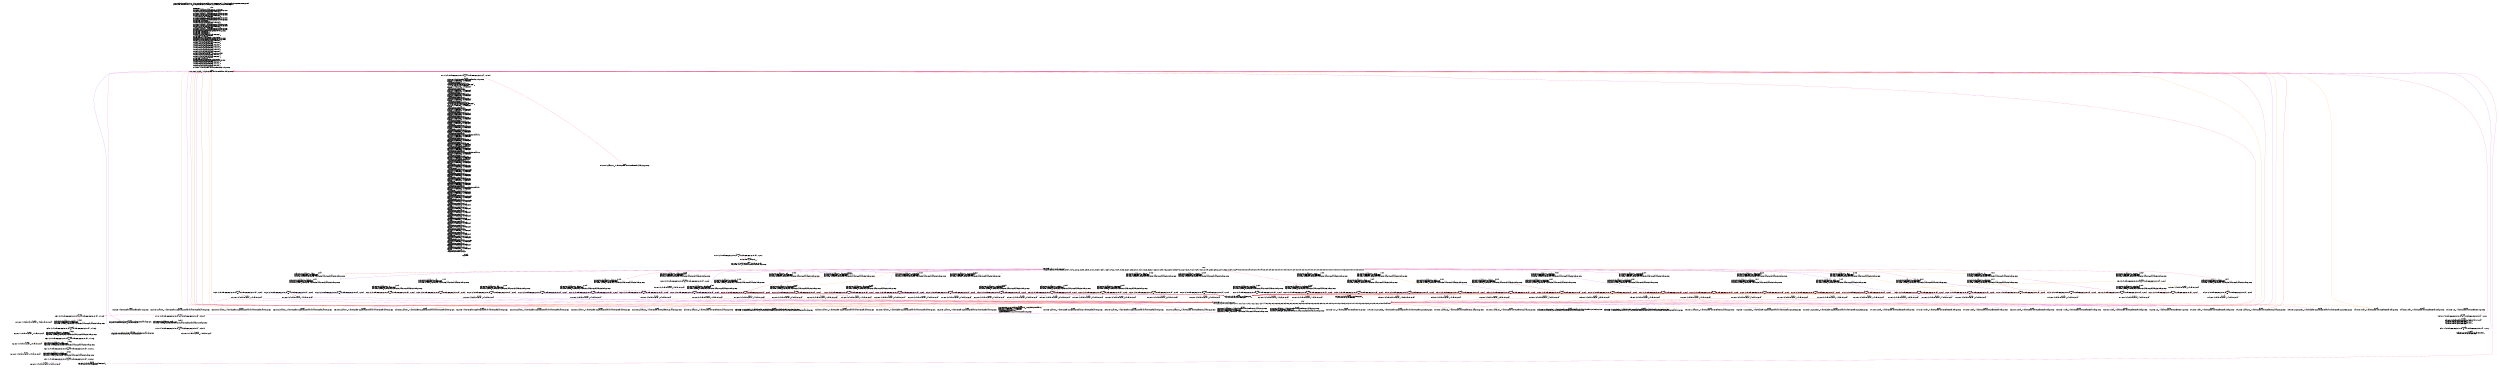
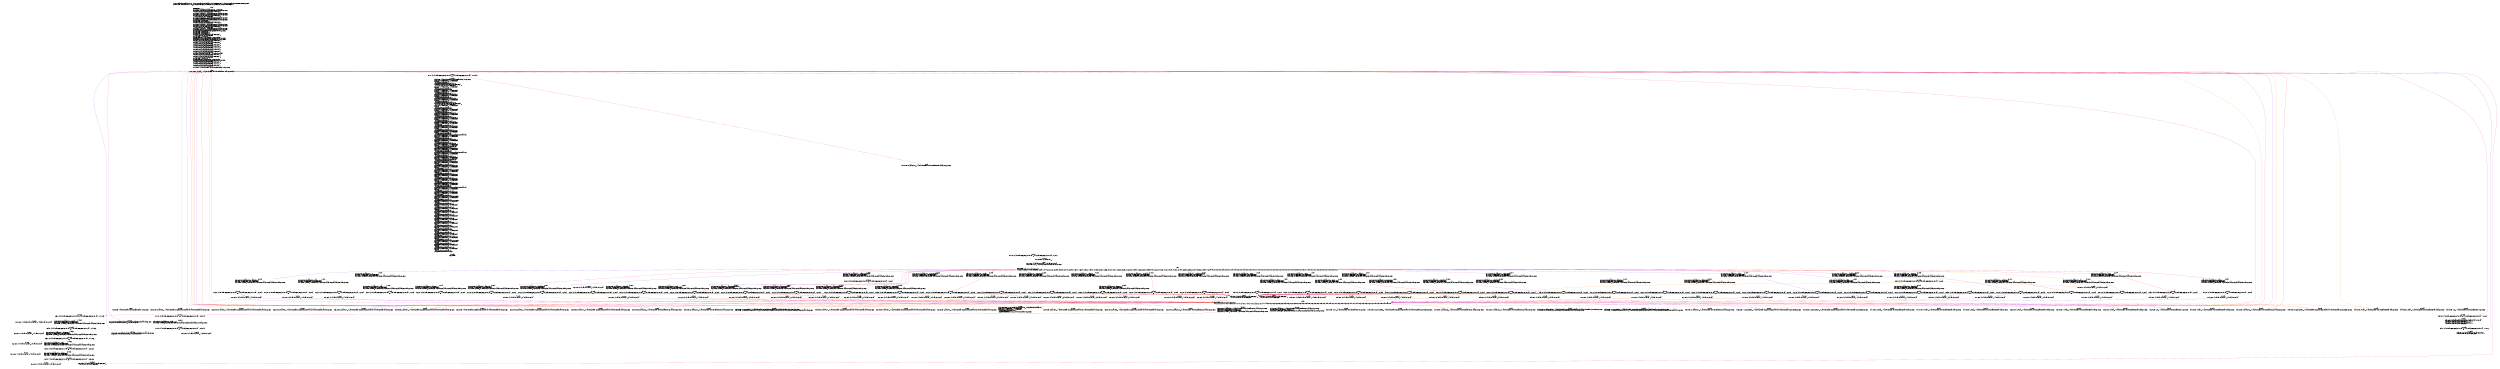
node "110: 0x029b": removed
